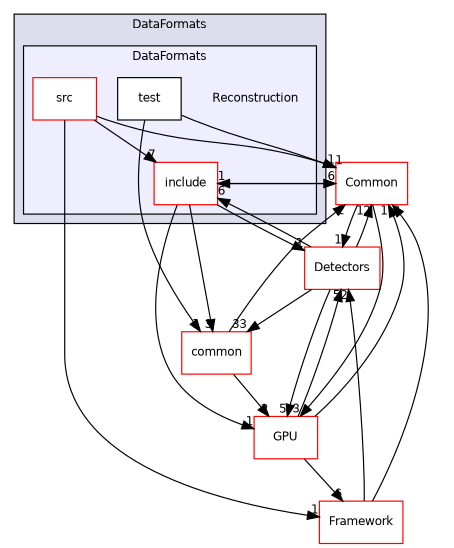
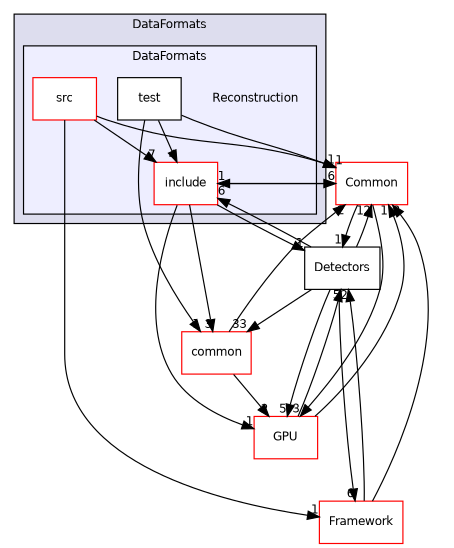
edge "test" -> "include": added
node "Detectors": color red -> black
edge "GPU" -> "Framework": now "Detectors" -> "Framework"
